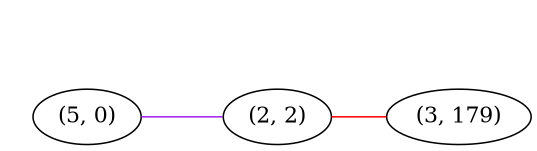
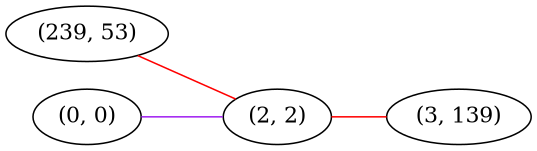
node "(239, 53)": added
node "(5, 0)": label "(5, 0)" -> "(0, 0)"
node "(3, 179)": label "(3, 179)" -> "(3, 139)"
